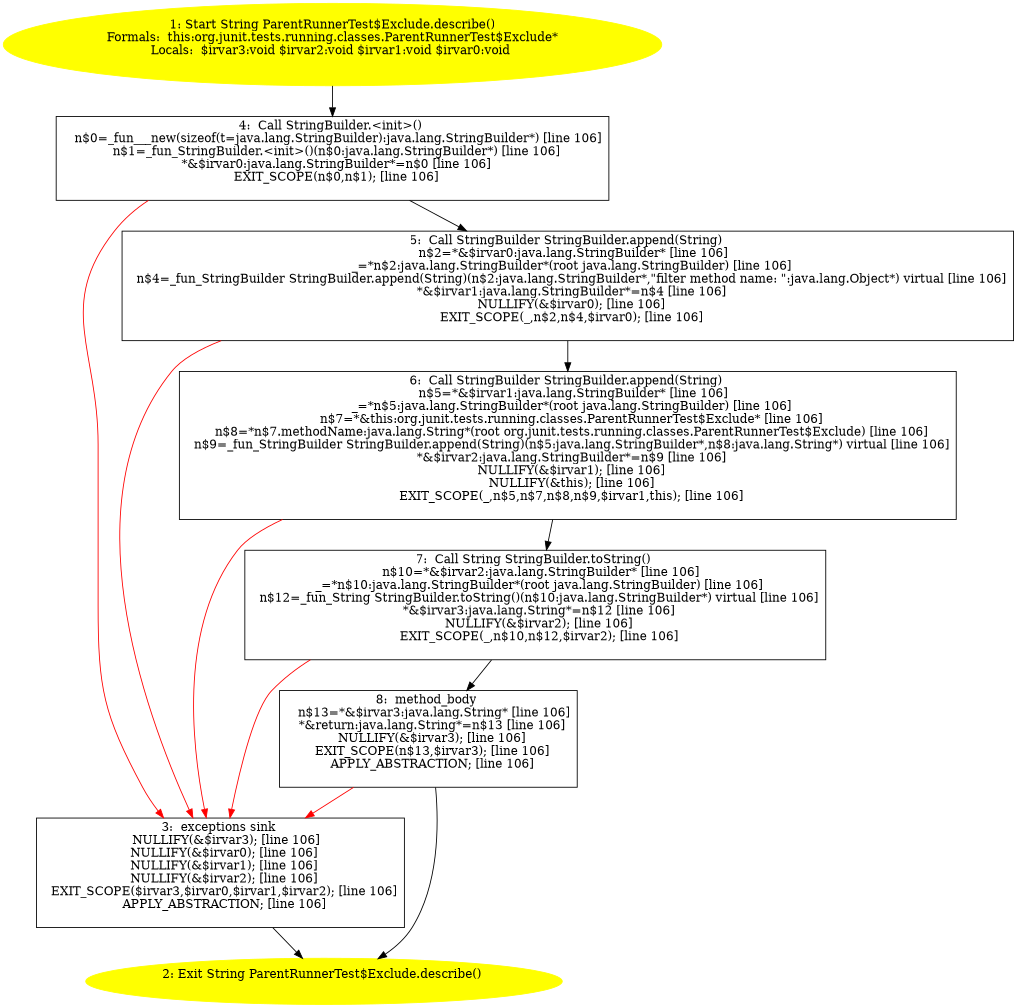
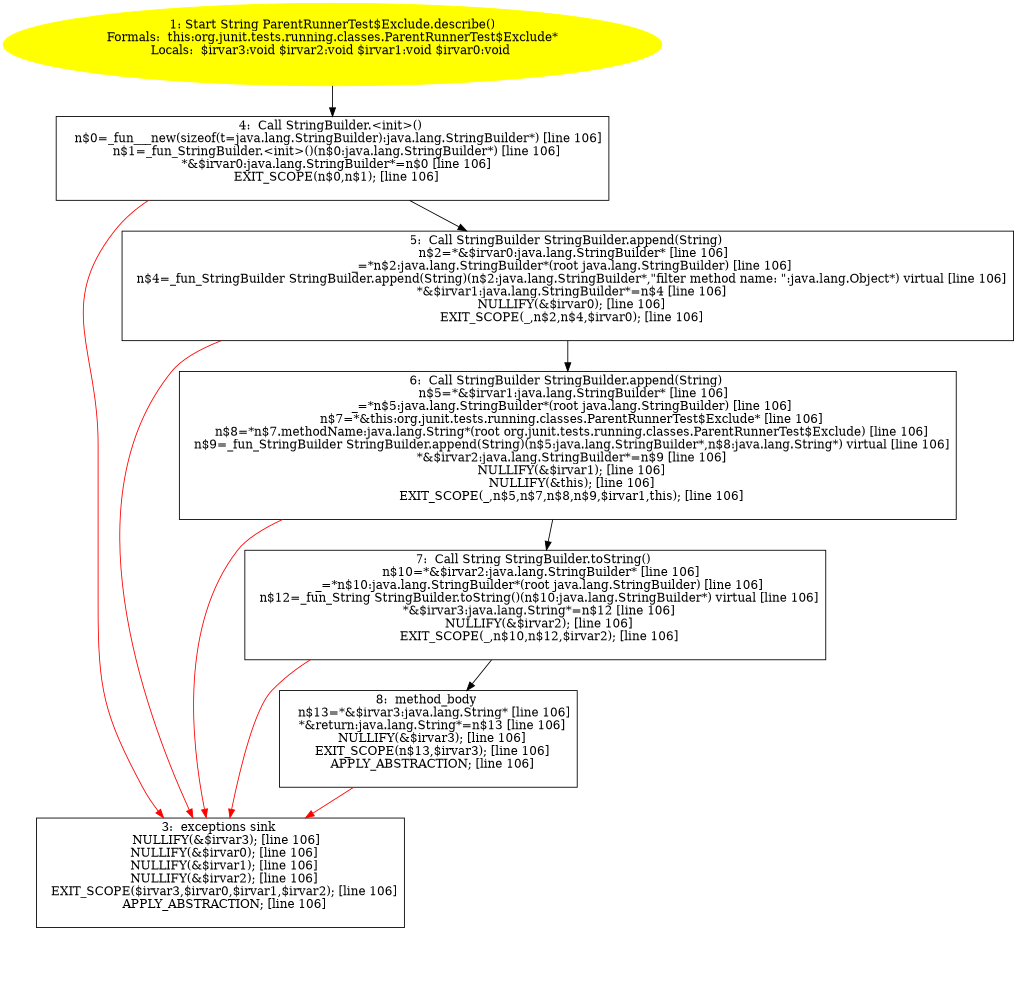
node "2: Exit String ParentRunnerTest$Exclude.describe()": removed
